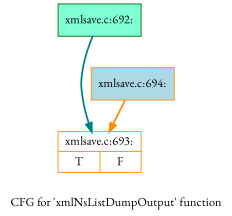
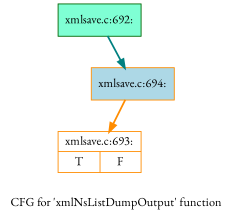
edge "xmlsave.c:692:" -> "xmlsave.c:693:": now "xmlsave.c:692:" -> "xmlsave.c:694:"
